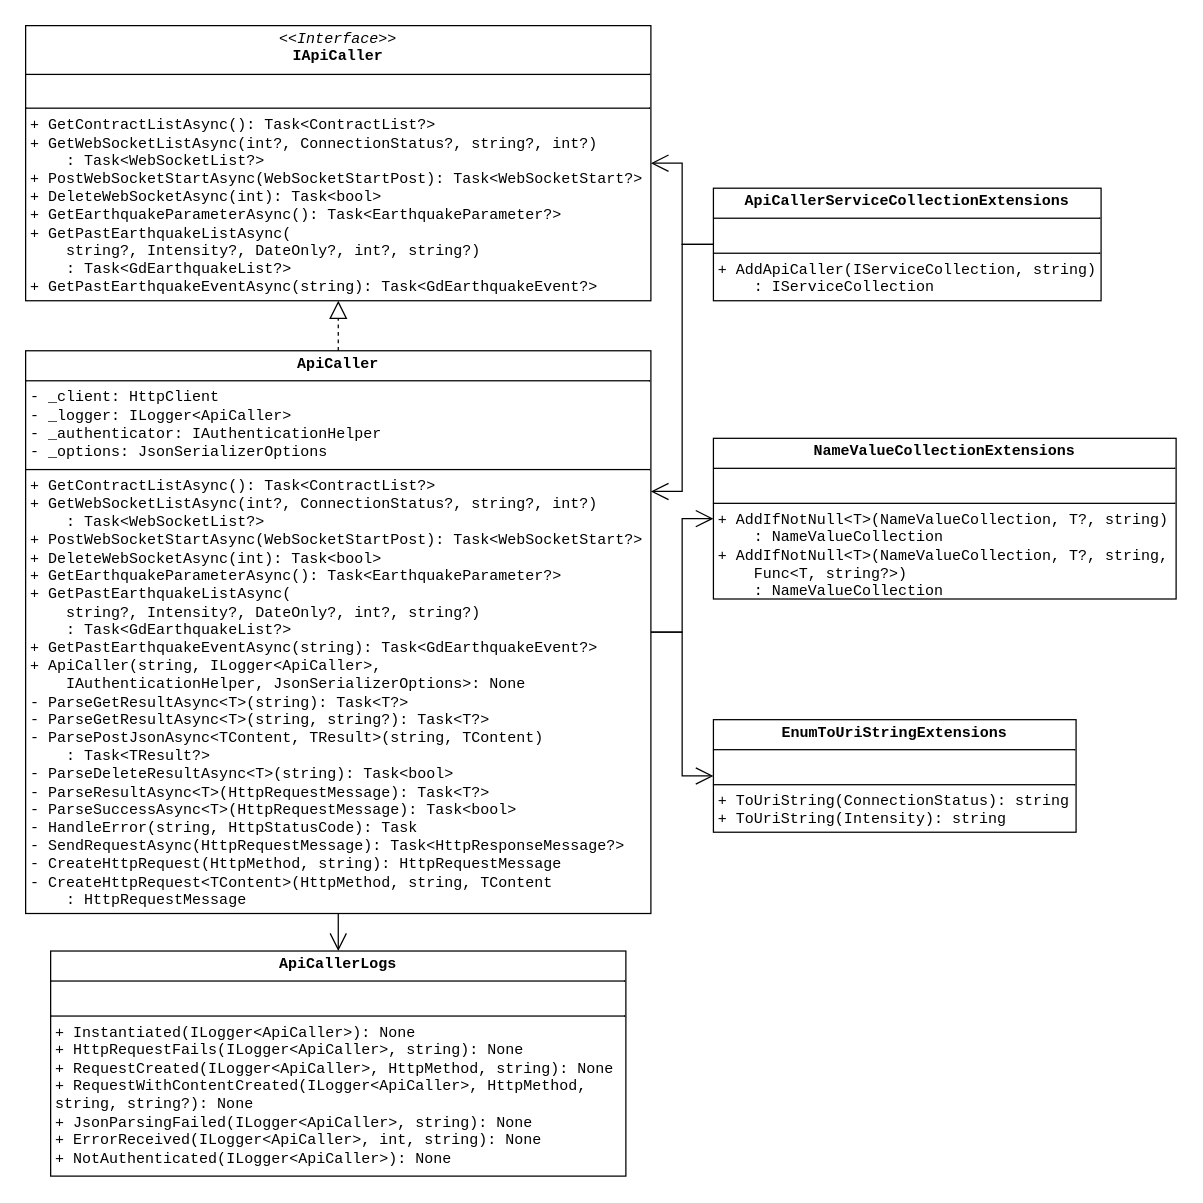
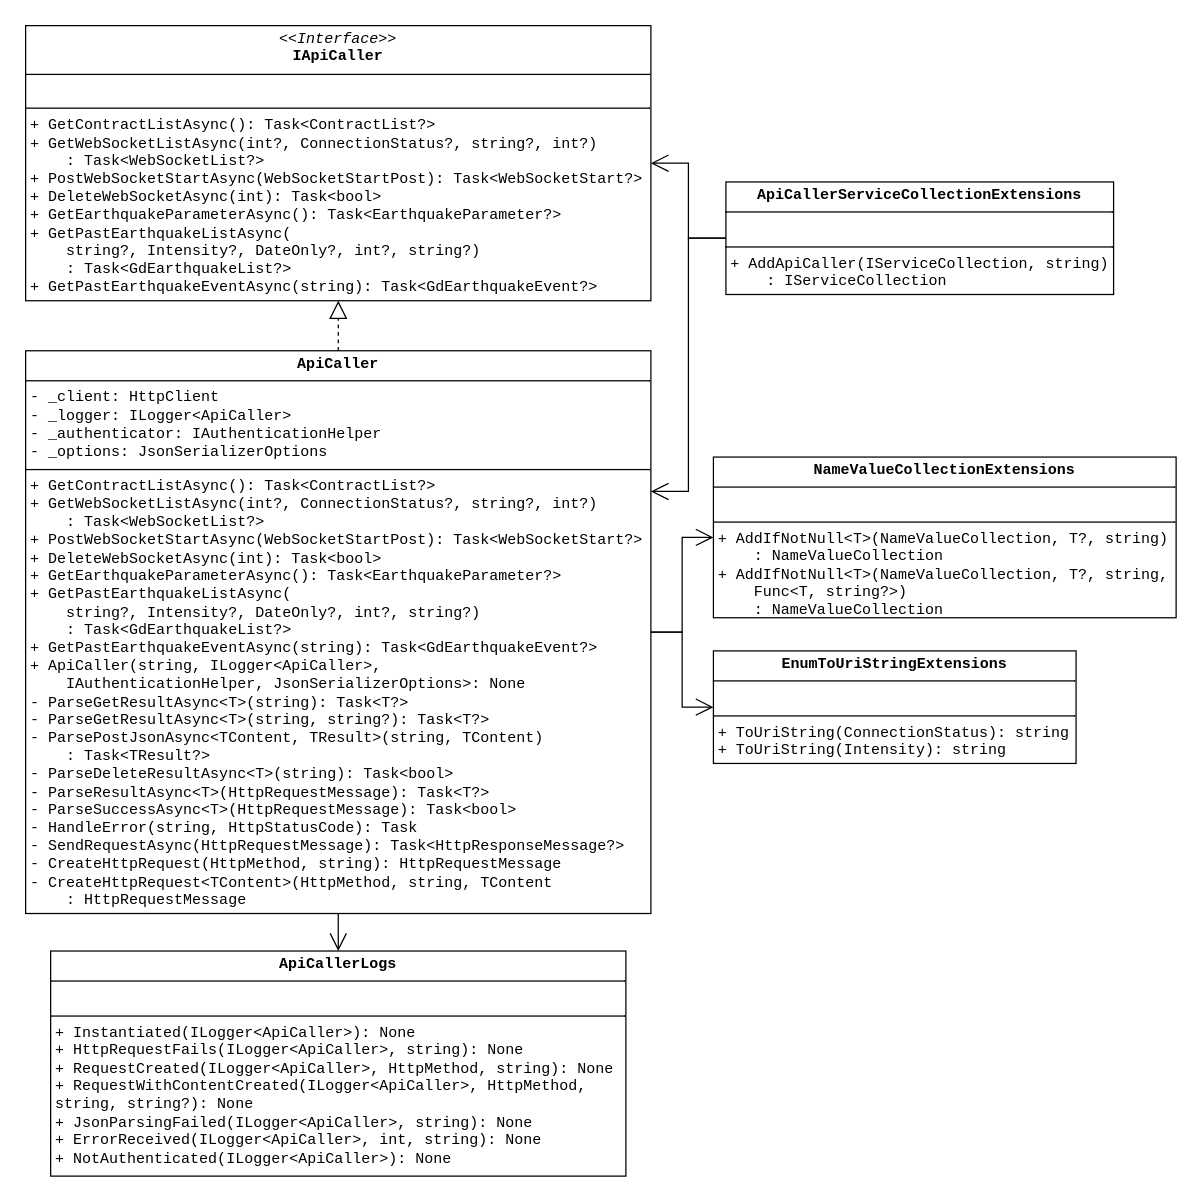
node "ApiCallerServiceCollectionExtensions + AddApiCaller(IServiceCollection, string) : IServiceCollection": moved (907, 244) -> (919, 238)
node "NameValueCollectionExtensions + AddIfNotNull<T>(NameValueCollection, T?, string) : NameValueCollection + AddIfNotNull<T>(NameValueCollection, T?, string, Func<T, string?>) : NameValueCollection": moved (944, 518) -> (944, 537)
node "EnumToUriStringExtensions + ToUriString(ConnectionStatus): string + ToUriString(Intensity): string": moved (894, 776) -> (894, 707)
